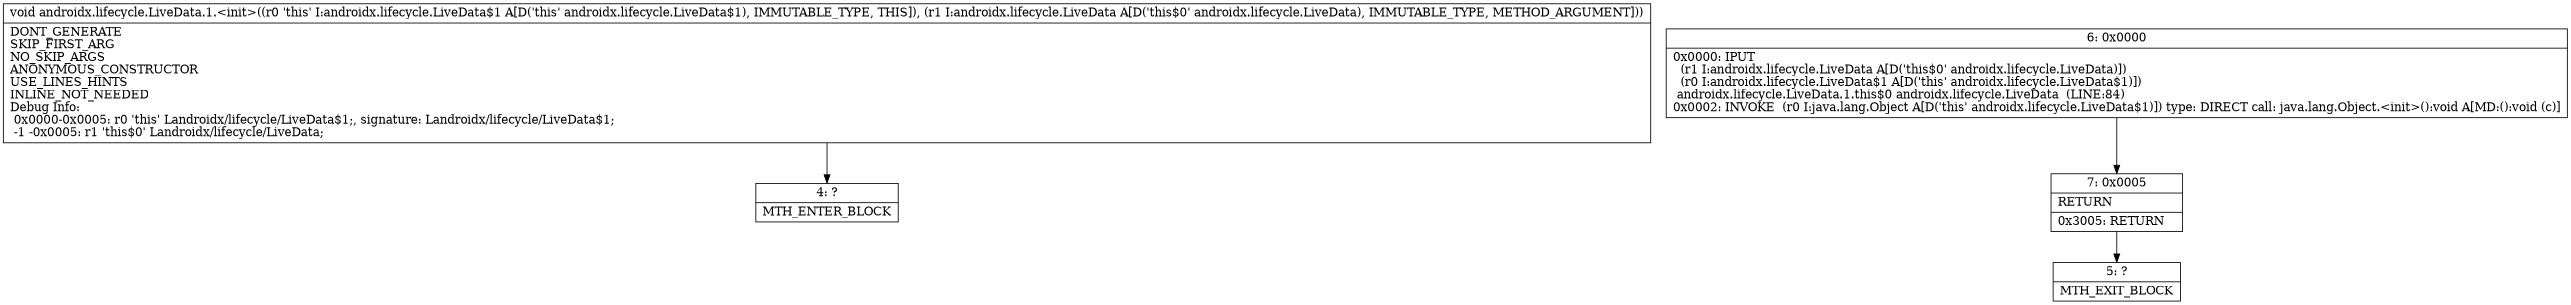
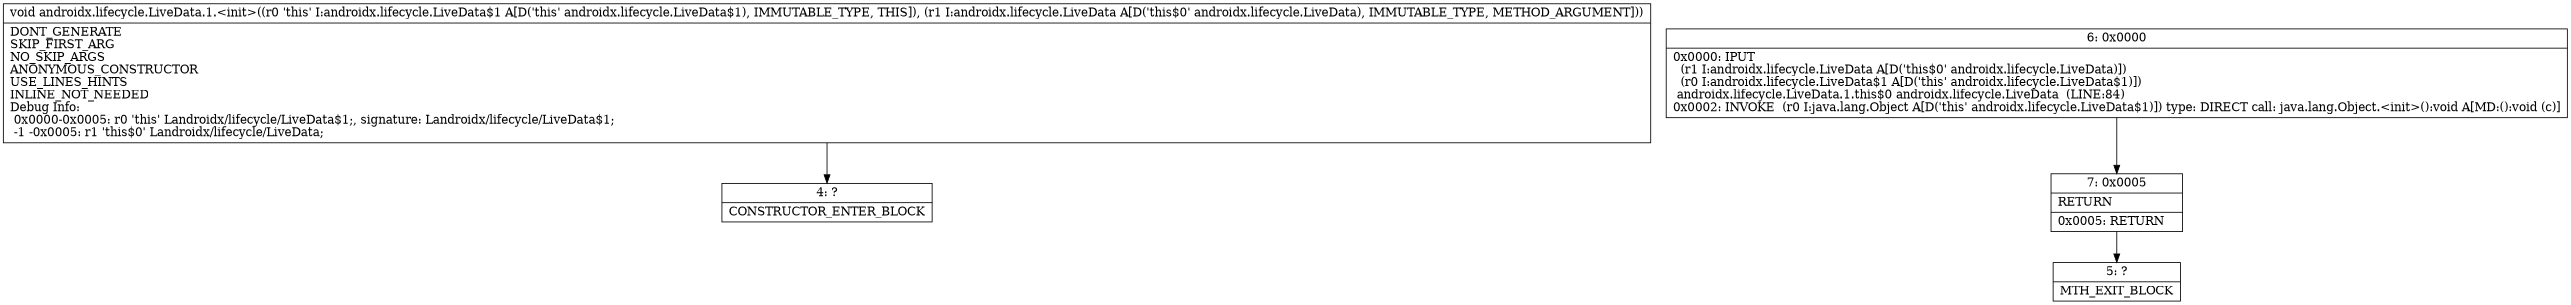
node "4: ?": text "MTH_ENTER_BLOCK" -> "CONSTRUCTOR_ENTER_BLOCK"
node "7: 0x0005": text "0x3005: RETURN" -> "0x0005: RETURN"
